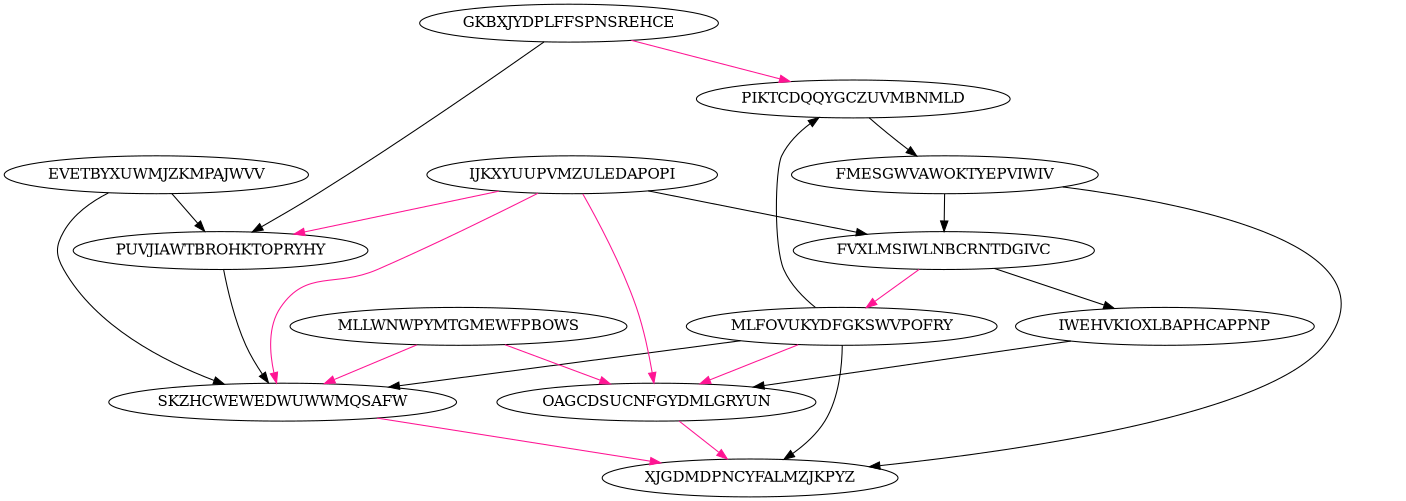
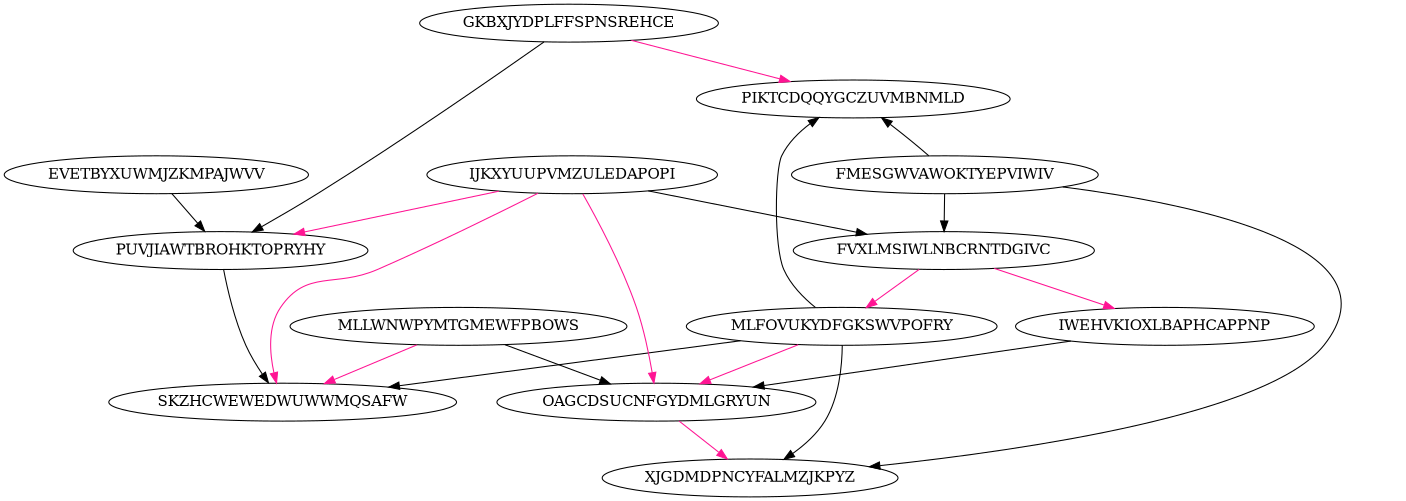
edge "PIKTCDQQYGCZUVMBNMLD" -> "FMESGWVAWOKTYEPVIWIV": reversed
edge "FVXLMSIWLNBCRNTDGIVC" -> "IWEHVKIOXLBAPHCAPPNP": color black -> deeppink
edge "EVETBYXUWMJZKMPAJWVV" -> "SKZHCWEWEDWUWWMQSAFW": removed
edge "MLLWNWPYMTGMEWFPBOWS" -> "OAGCDSUCNFGYDMLGRYUN": color deeppink -> black
edge "SKZHCWEWEDWUWWMQSAFW" -> "XJGDMDPNCYFALMZJKPYZ": removed
